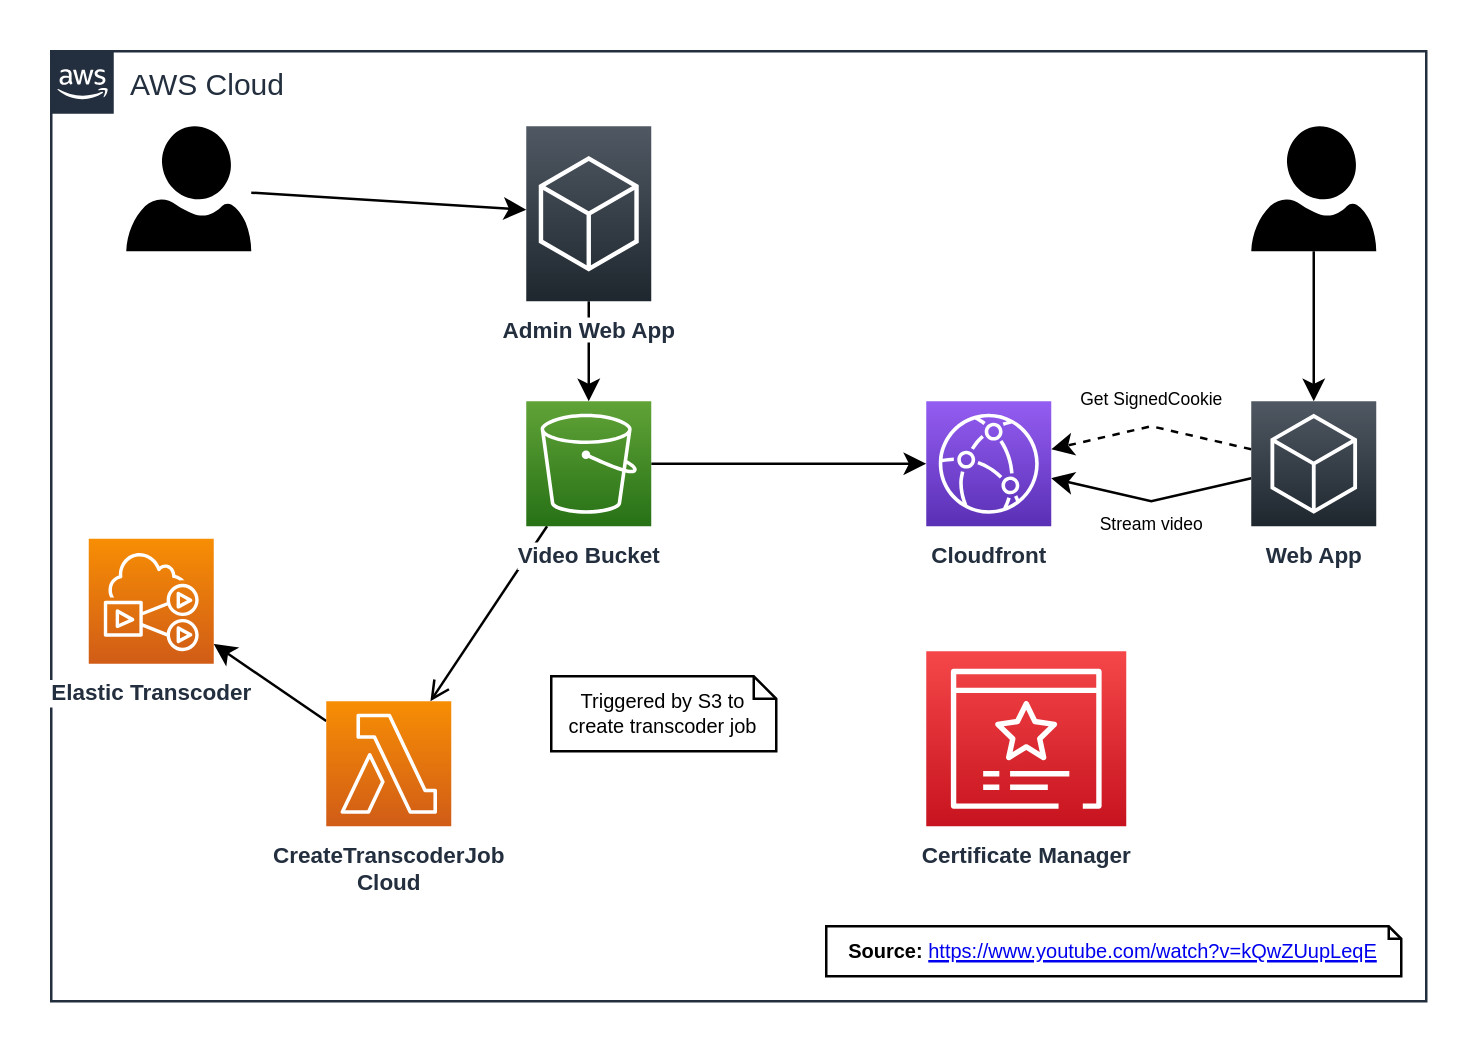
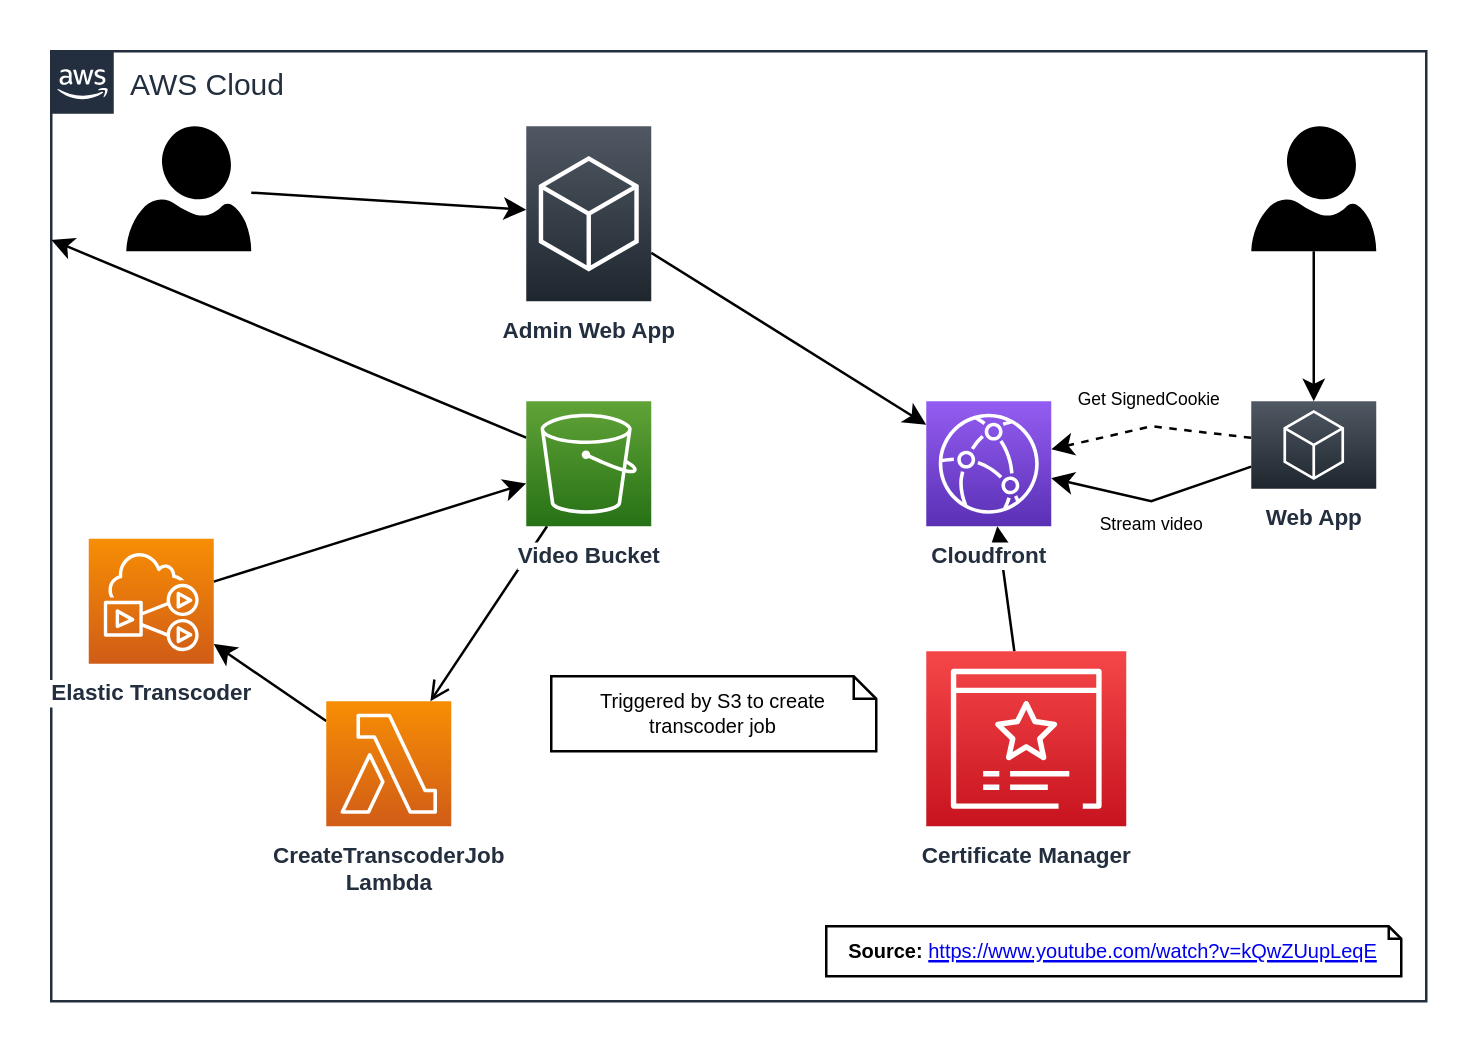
edge "Admin Web App" -> "Video Bucket": now "Admin Web App" -> "Cloudfront"
edge "Video Bucket" -> "Cloudfront": now "Video Bucket" -> "AWS Cloud"
node "Web App": size 125x125 -> 125x88
edge "Elastic Transcoder" -> "Video Bucket": added
edge "Certificate Manager" -> "Cloudfront": added
node "Triggered by S3 to create transcoder job": size 225x75 -> 325x75
node "CreateTranscoderJobCloud": label "CreateTranscoderJobCloud" -> "CreateTranscoderJobLambda"
